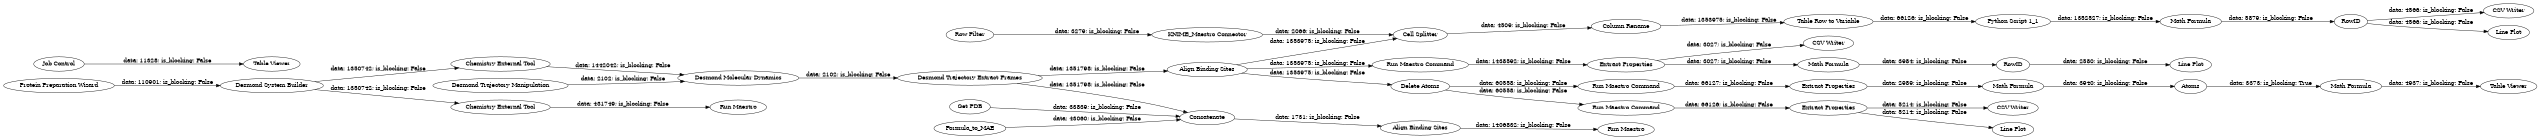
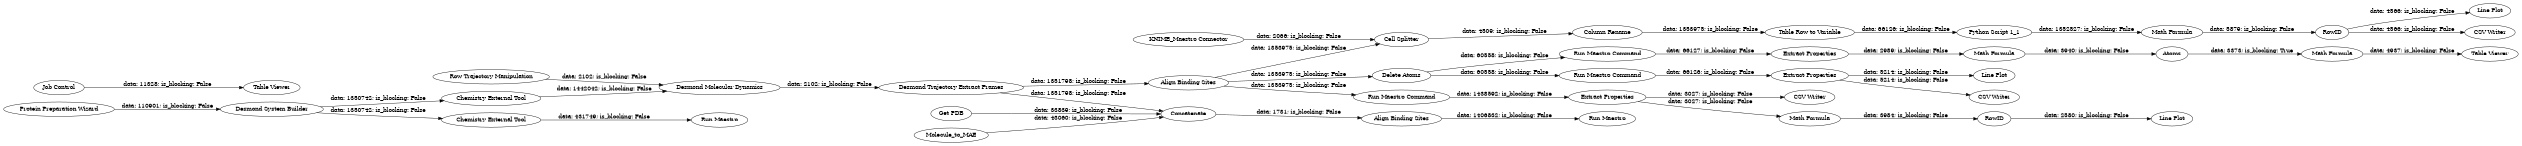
node "Row Filter": removed
node "Desmond Trajectory Manipulation": label "Desmond Trajectory Manipulation" -> "Row Trajectory Manipulation"
node "Formula_to_MAE": label "Formula_to_MAE" -> "Molecule_to_MAE"
